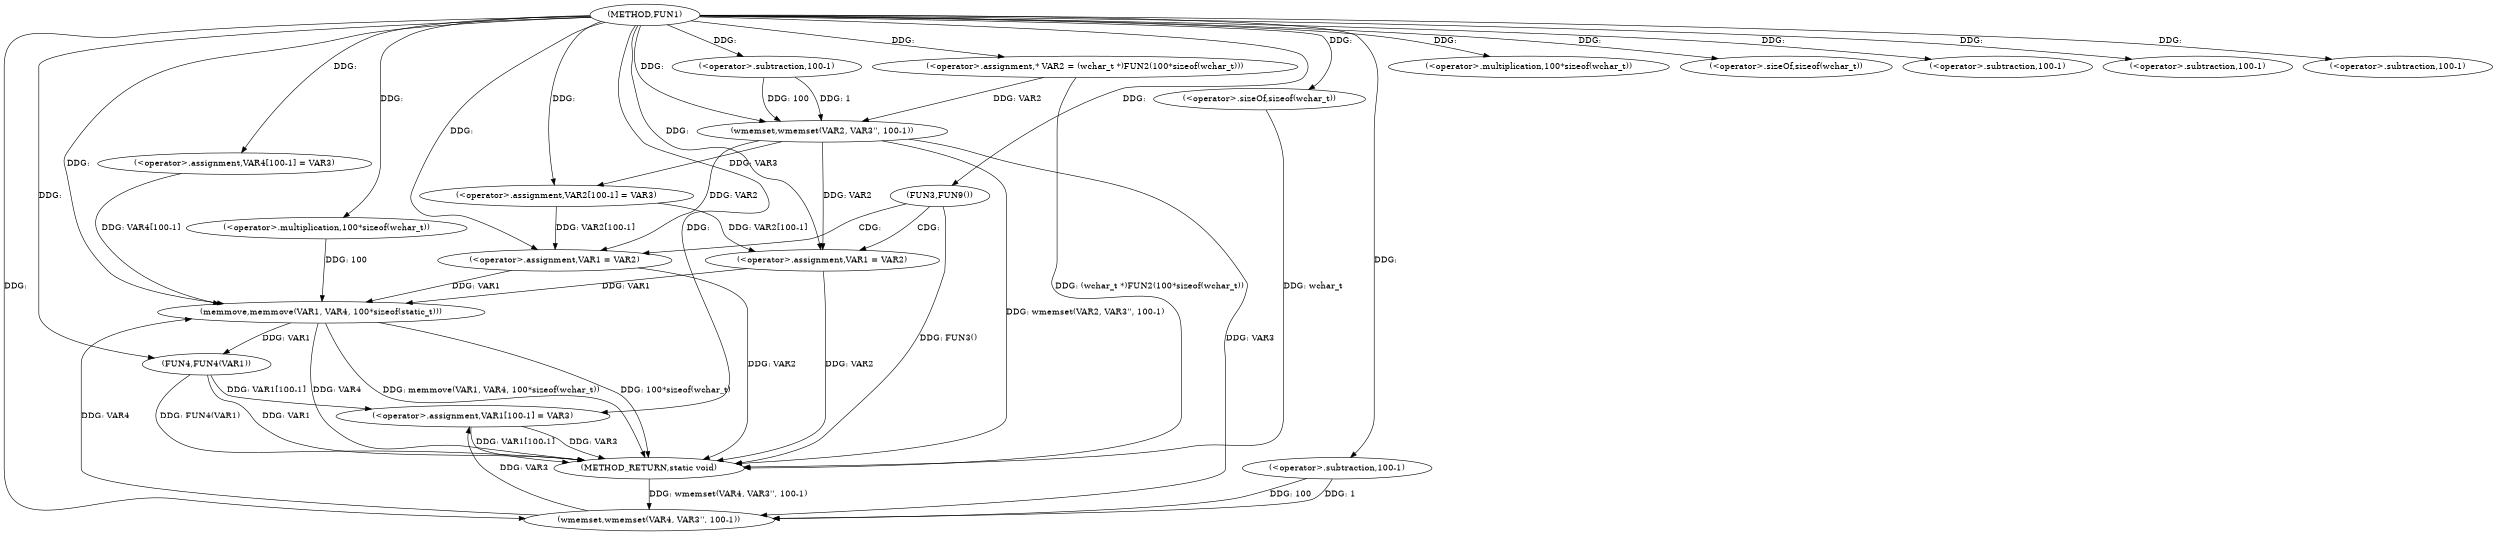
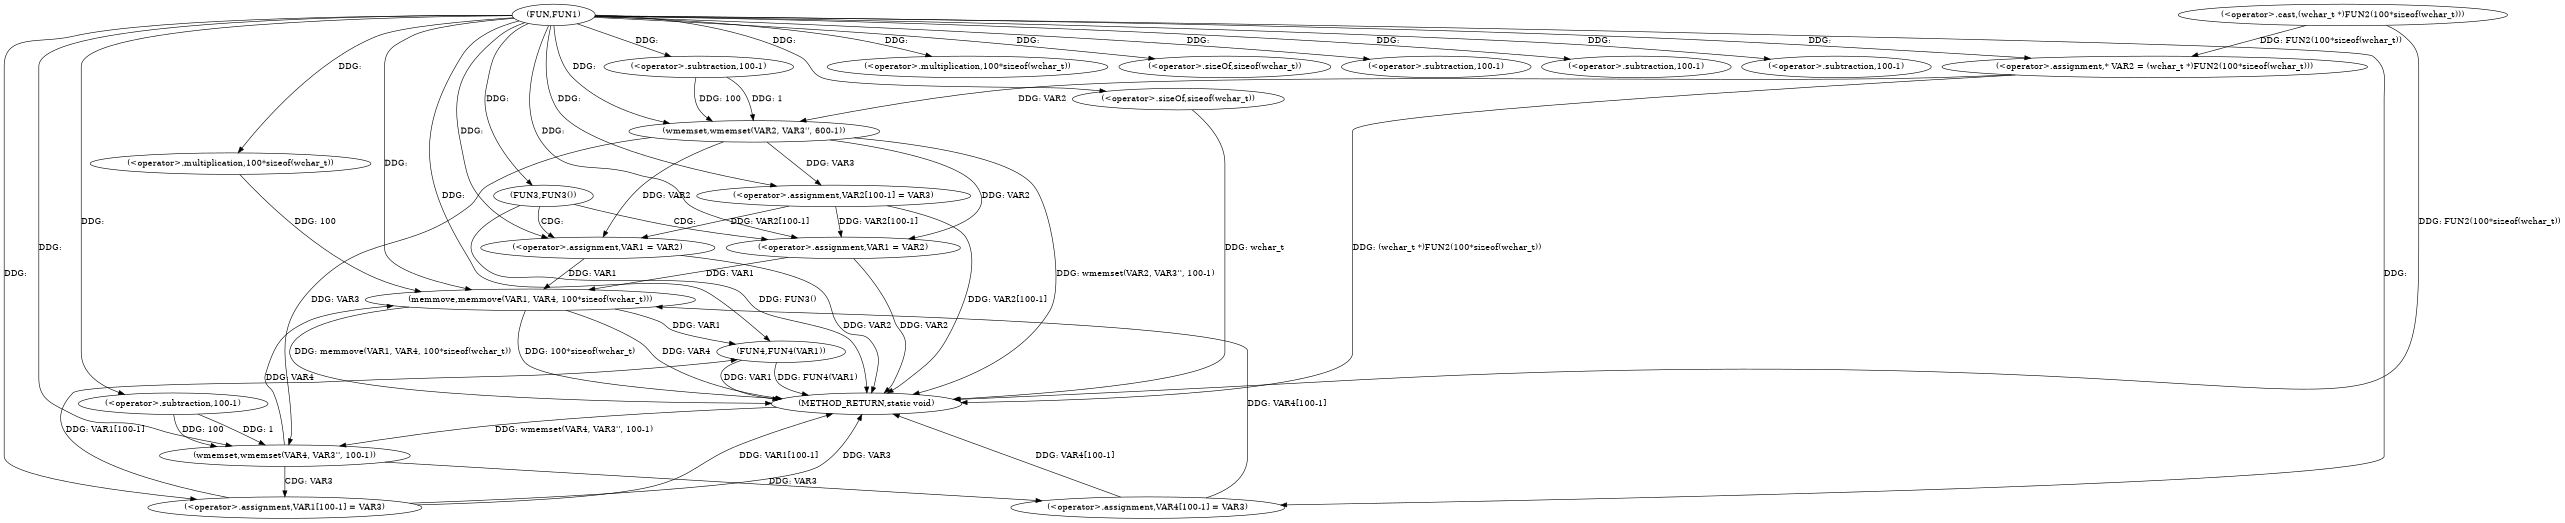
node "(METHOD,FUN1)": label "(METHOD,FUN1)" -> "(FUN,FUN1)"
node "(<operator>.cast,(wchar_t *)FUN2(100*sizeof(wchar_t)))": added
node "(wmemset,wmemset(VAR2, VAR3'', 100-1))": label "(wmemset,wmemset(VAR2, VAR3'', 100-1))" -> "(wmemset,wmemset(VAR2, VAR3'', 600-1))"
node "(FUN3,FUN9())": label "(FUN3,FUN9())" -> "(FUN3,FUN3())"
edge "(<operator>.assignment,VAR2[100-1] = VAR3)" -> "(METHOD_RETURN,static void)": added, label "DDG: VAR2[100-1]"
node "(memmove,memmove(VAR1, VAR4, 100*sizeof(static_t)))": label "(memmove,memmove(VAR1, VAR4, 100*sizeof(static_t)))" -> "(memmove,memmove(VAR1, VAR4, 100*sizeof(wchar_t)))"
edge "(FUN4,FUN4(VAR1))" -> "(<operator>.assignment,VAR1[100-1] = VAR3)": reversed
edge "(<operator>.assignment,VAR4[100-1] = VAR3)" -> "(METHOD_RETURN,static void)": added, label "DDG: VAR4[100-1]"
edge "(wmemset,wmemset(VAR4, VAR3'', 100-1))" -> "(<operator>.assignment,VAR1[100-1] = VAR3)": label "DDG: VAR3" -> "CDG: VAR3"
edge "(wmemset,wmemset(VAR4, VAR3'', 100-1))" -> "(<operator>.assignment,VAR4[100-1] = VAR3)": added, label "DDG: VAR3"
